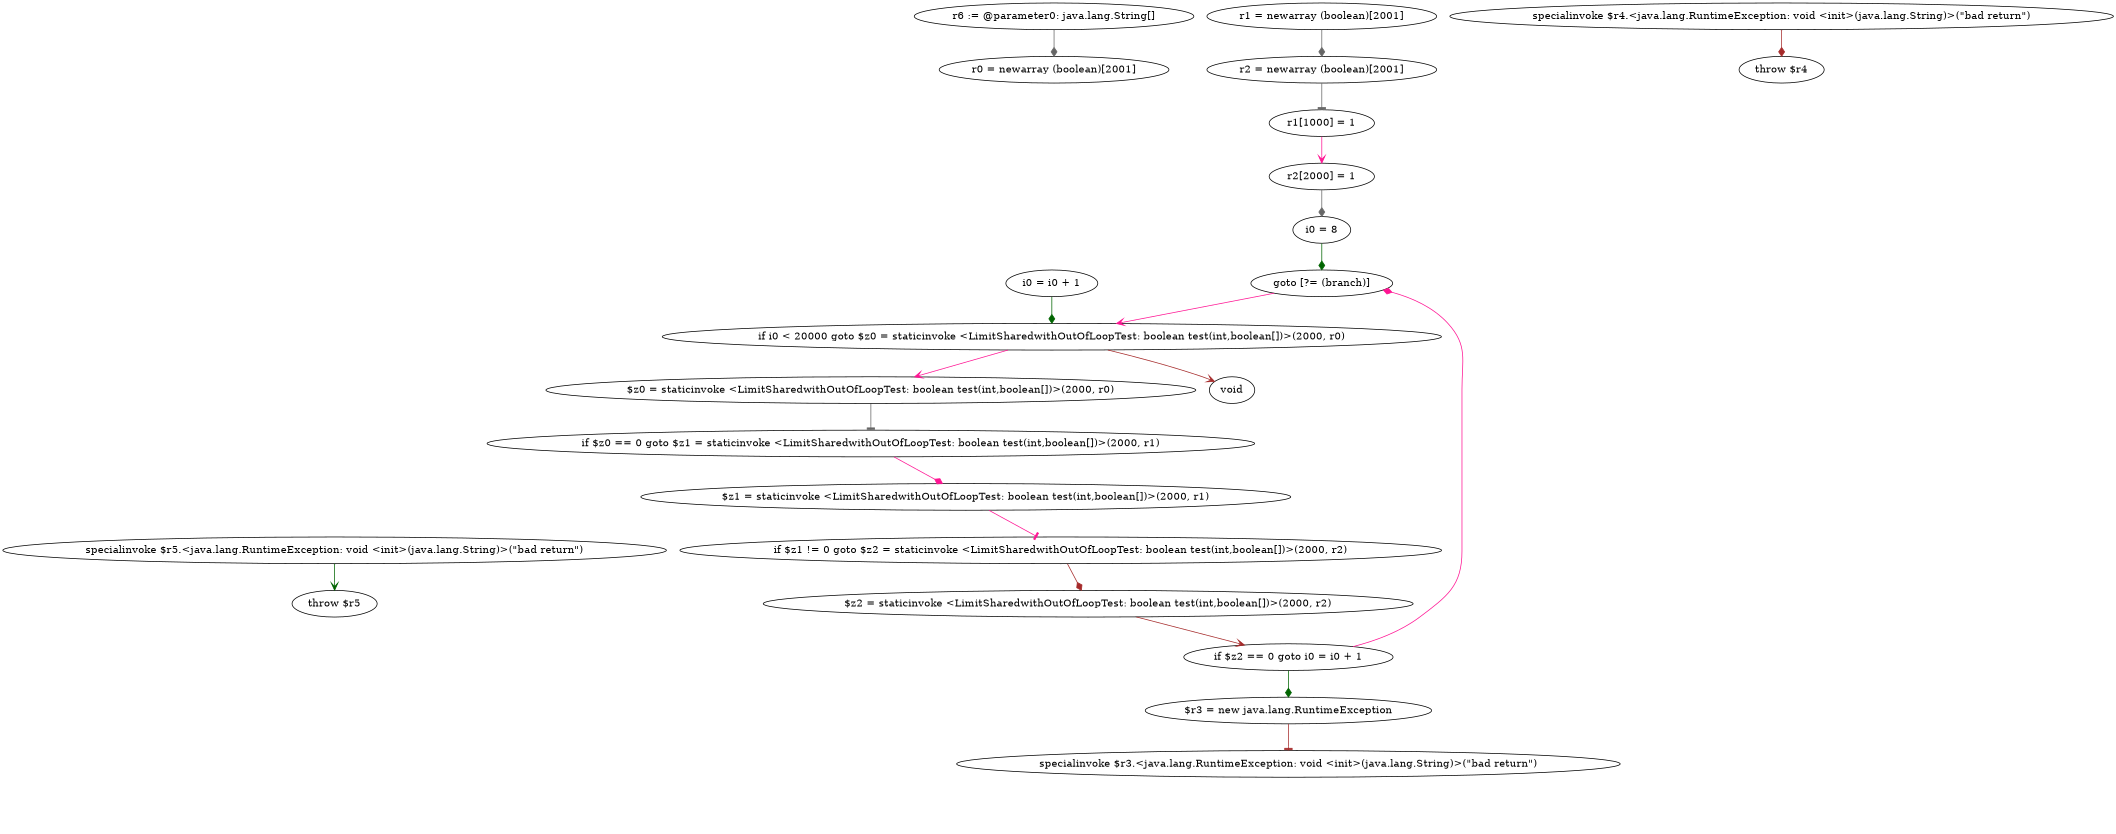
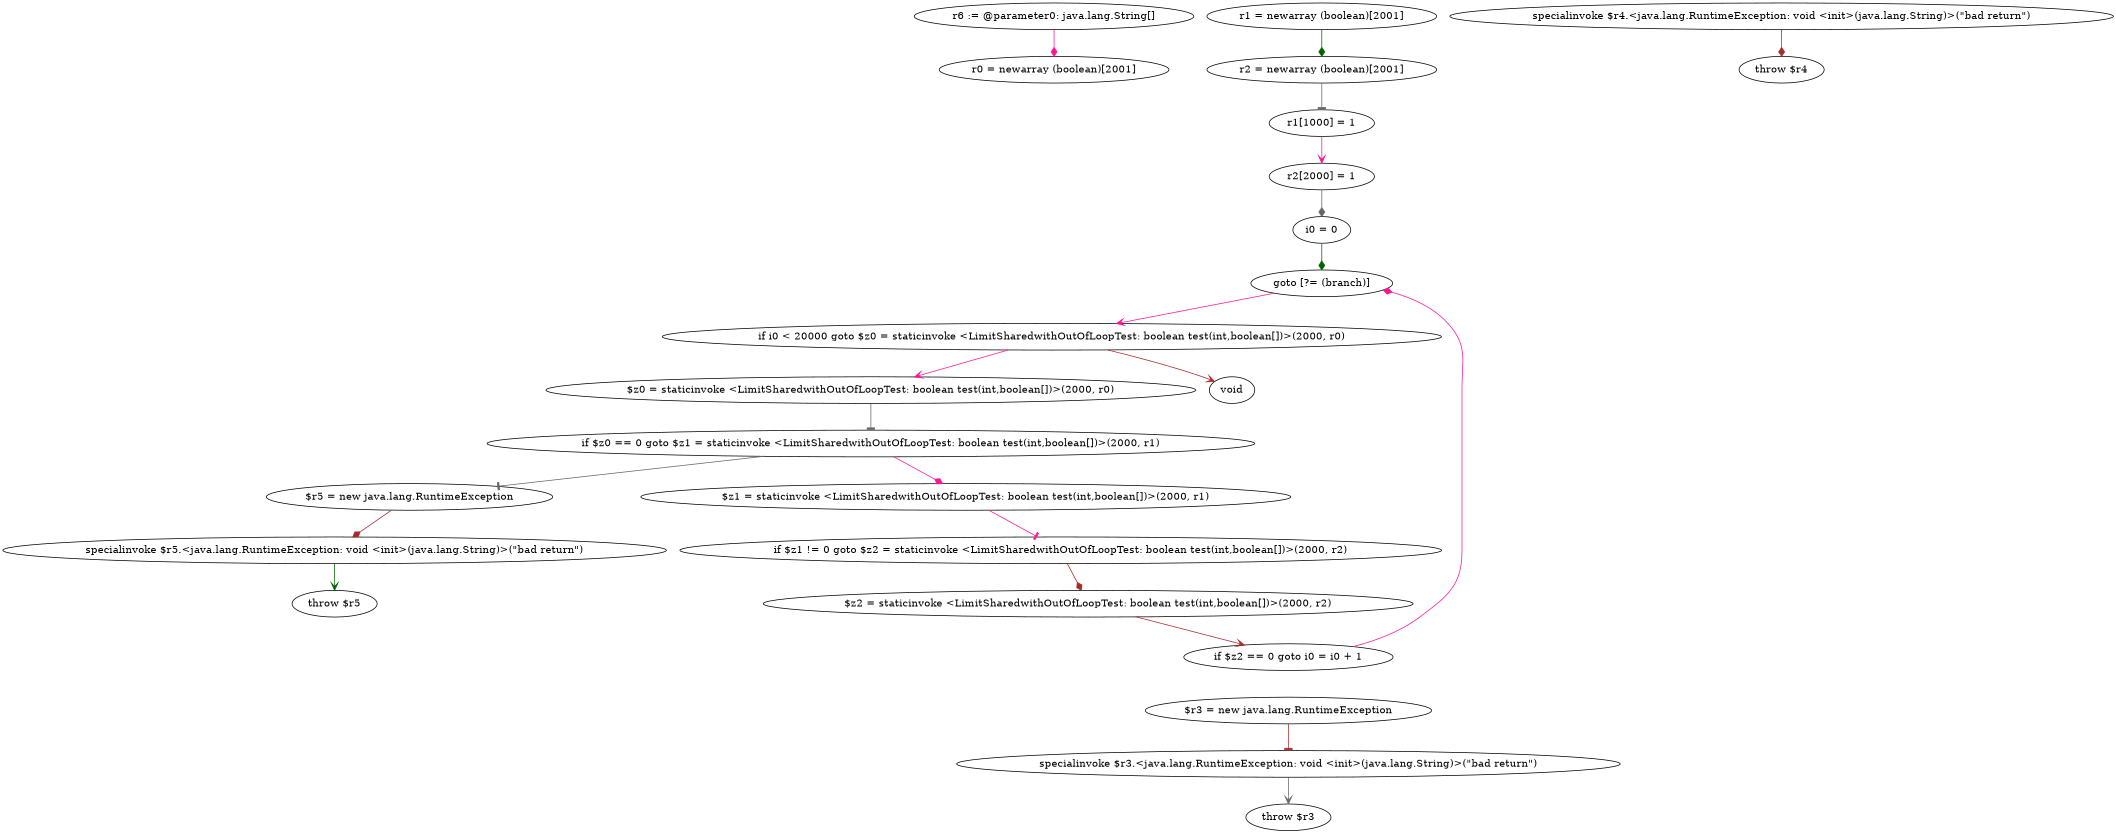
edge "r6 := @parameter0: java.lang.String[]" -> "r0 = newarray (boolean)[2001]": color gray40 -> deeppink
edge "r1 = newarray (boolean)[2001]" -> "r2 = newarray (boolean)[2001]": color gray40 -> darkgreen
node "i0 = 8": label "i0 = 8" -> "i0 = 0"
node "i0 = i0 + 1": removed
node "$r5 = new java.lang.RuntimeException": added
edge "if $z2 == 0 goto i0 = i0 + 1" -> "$r3 = new java.lang.RuntimeException": removed
node "throw $r3": added
